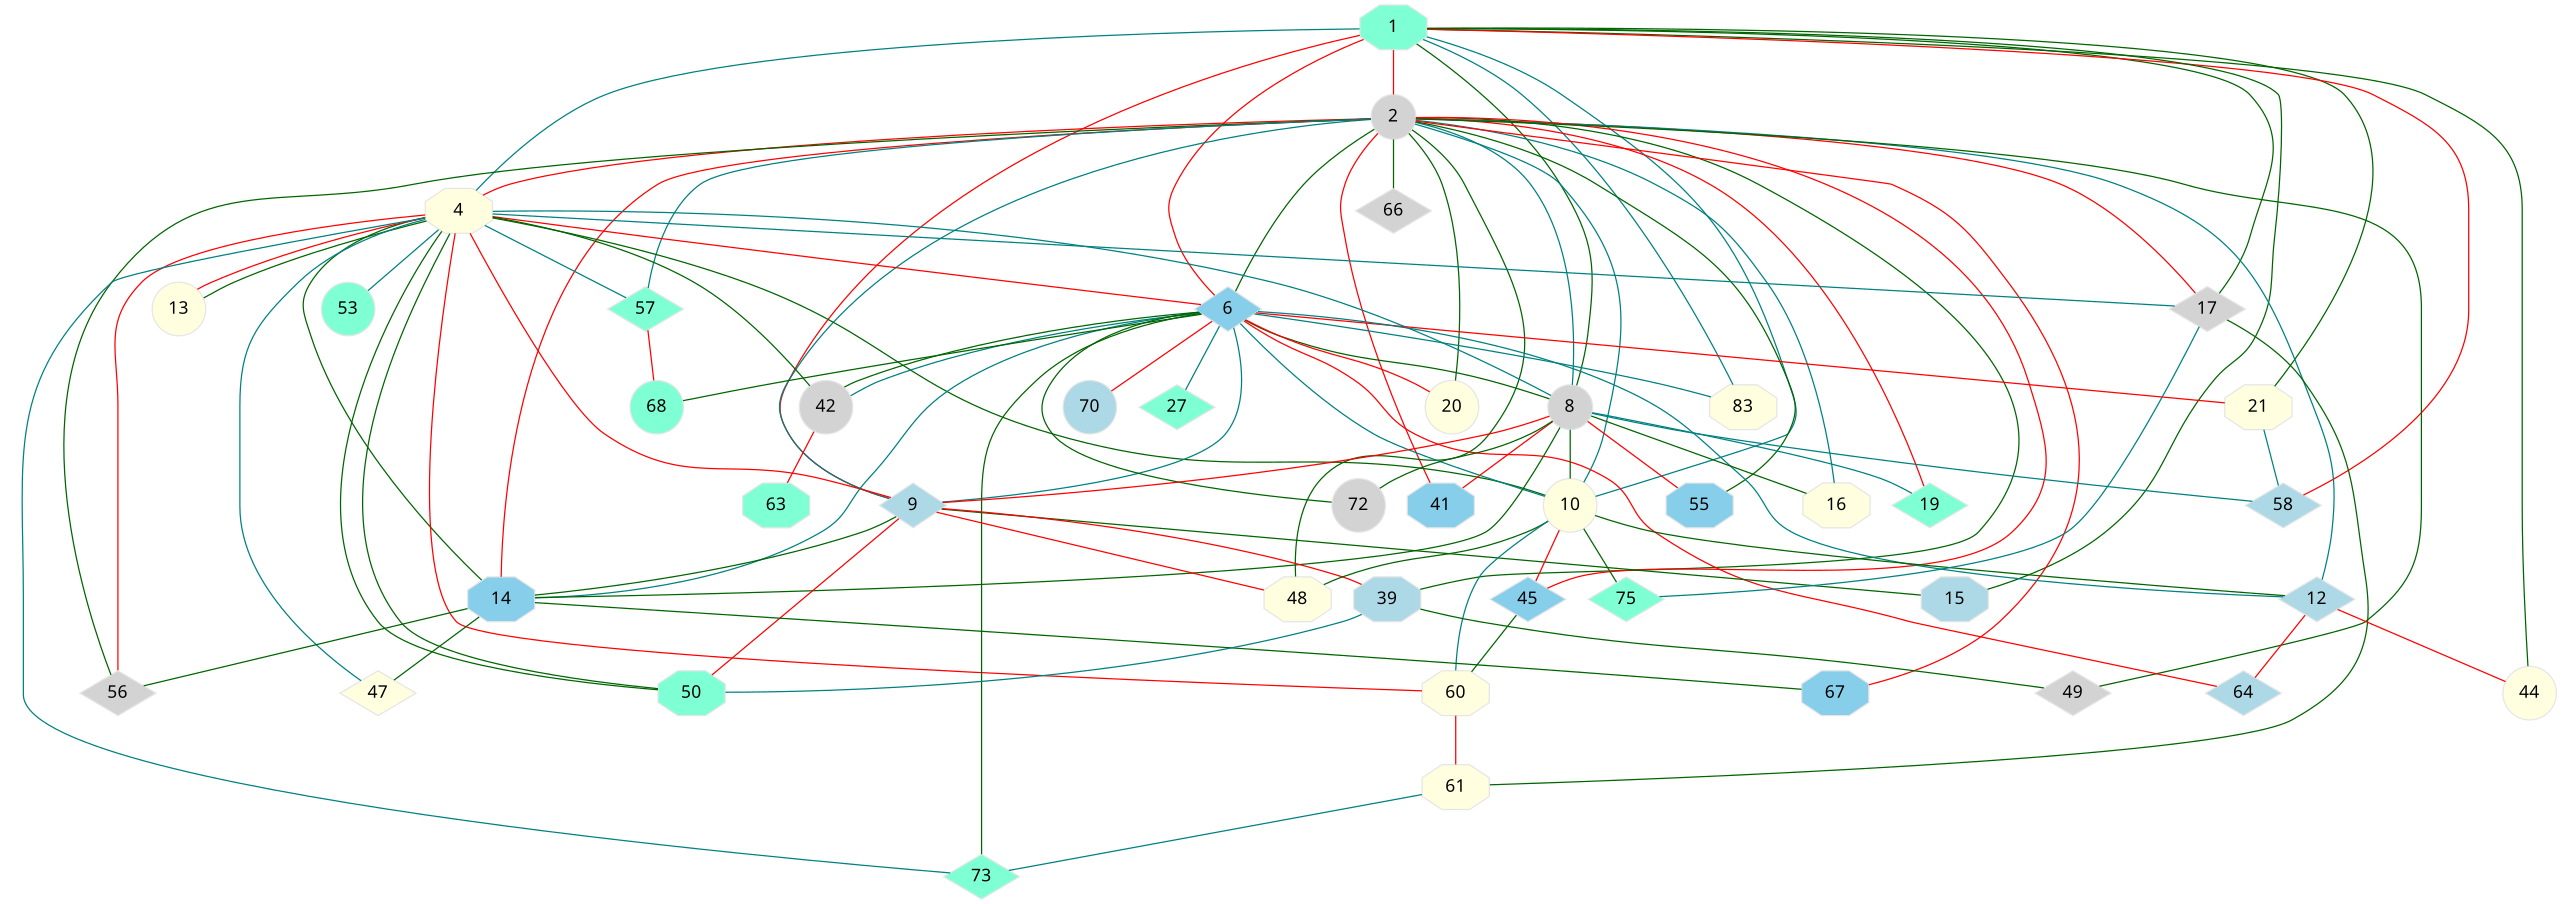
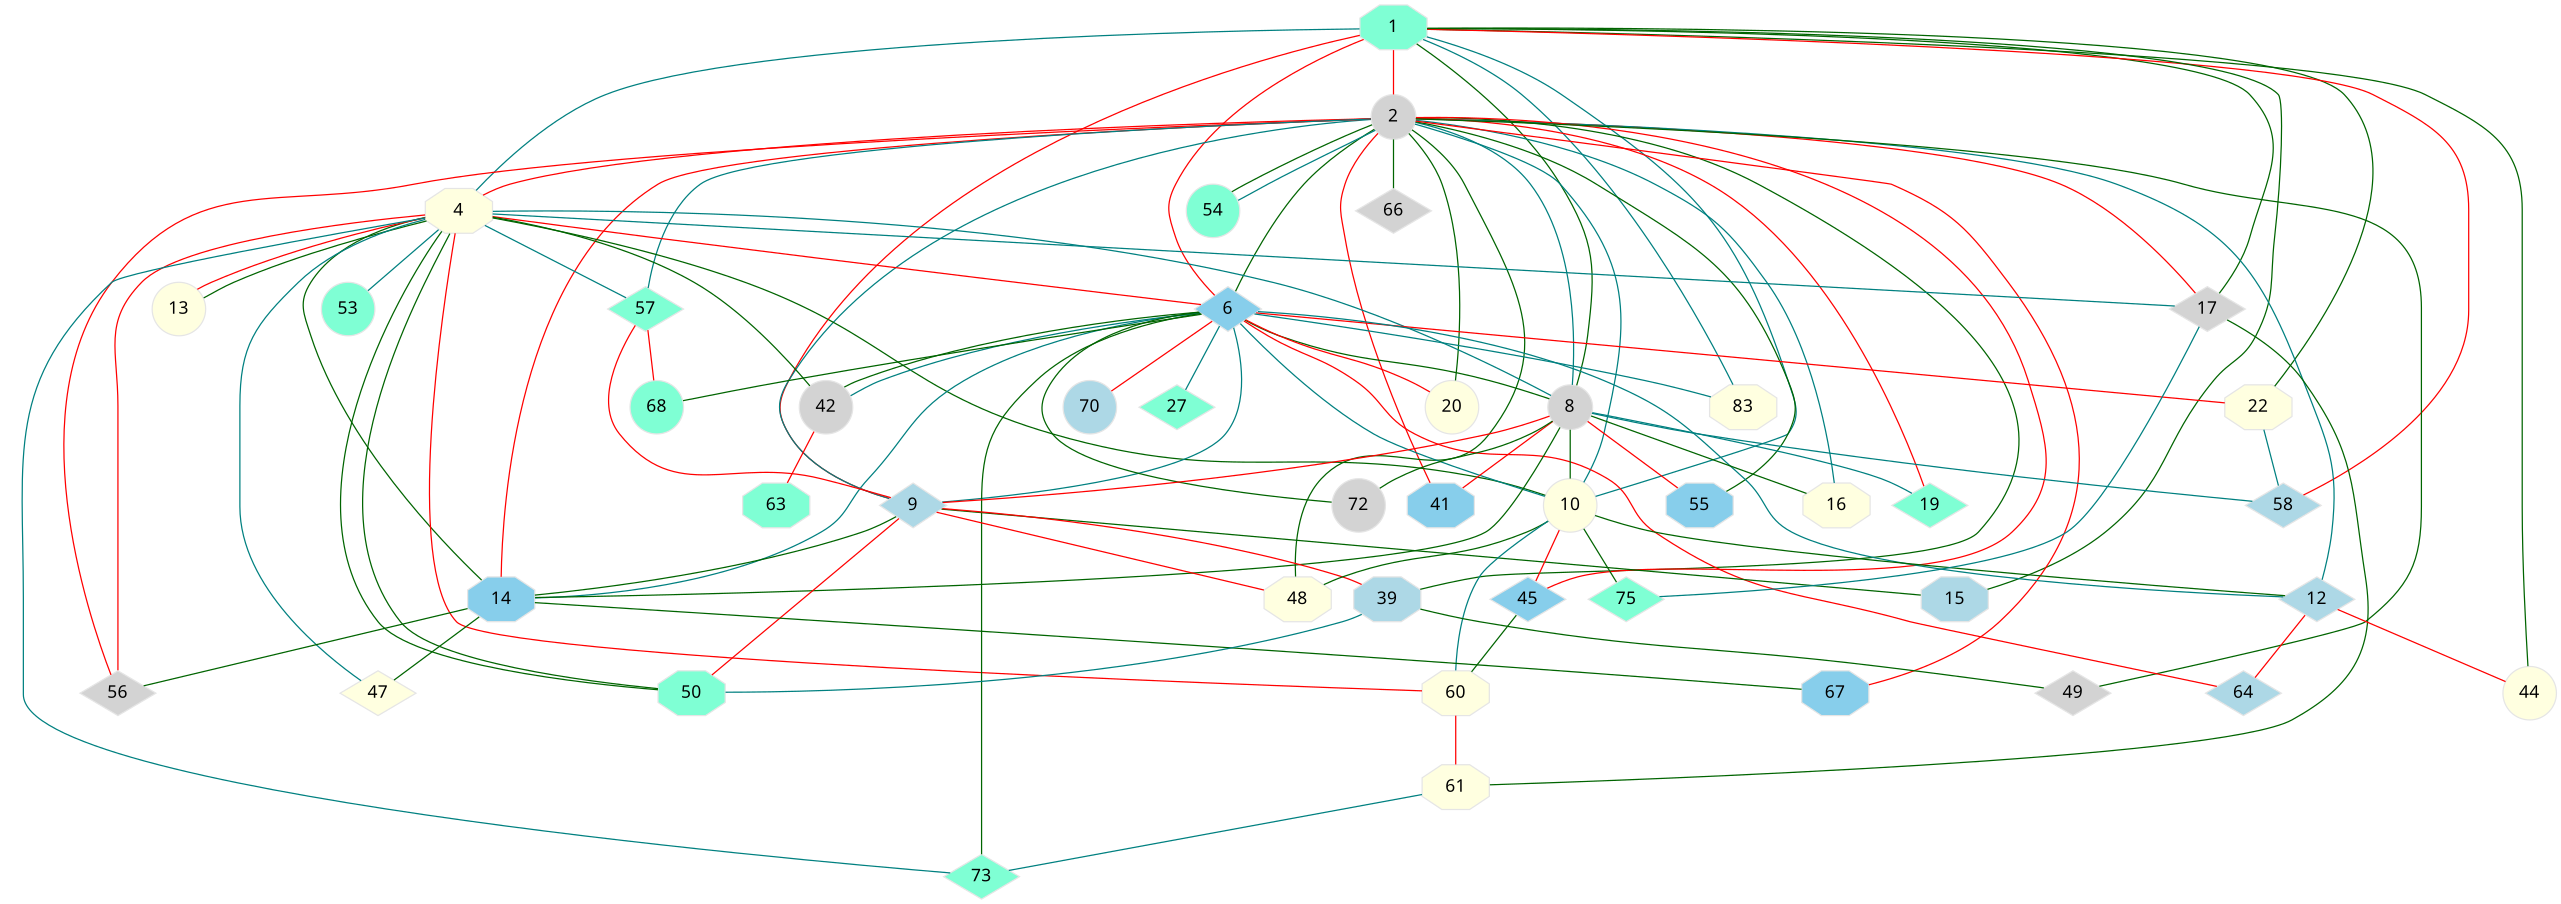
edge "2" -- "56": color darkgreen -> red
node "54": added
node "21": label "21" -> "22"
edge "4" -- "9": now "57" -- "9"
